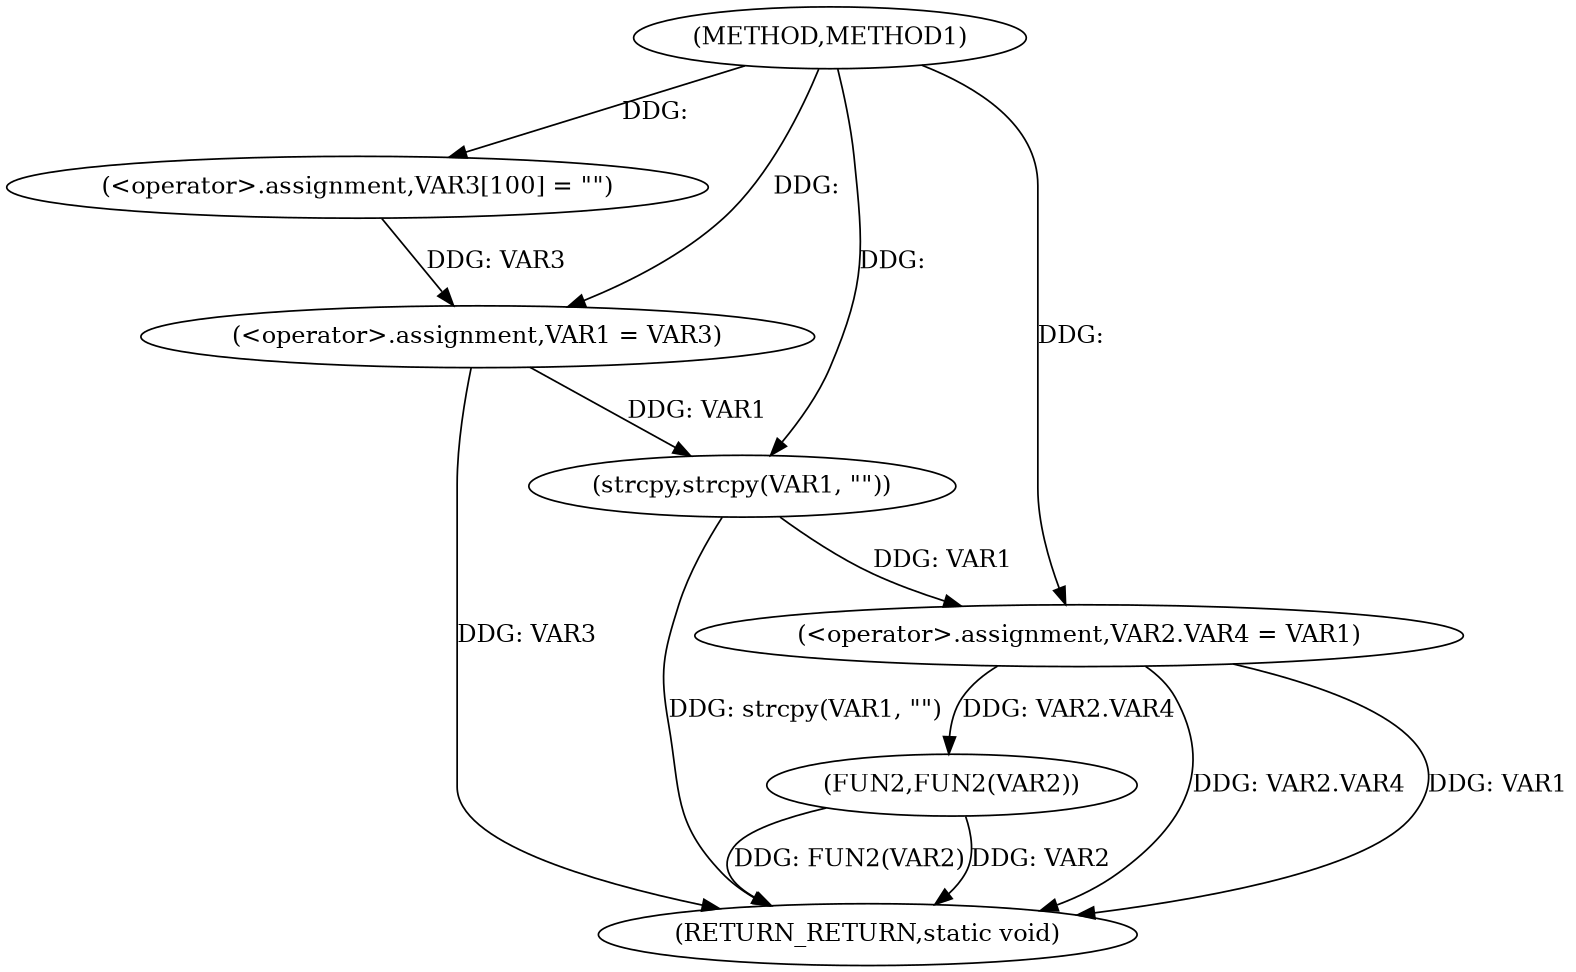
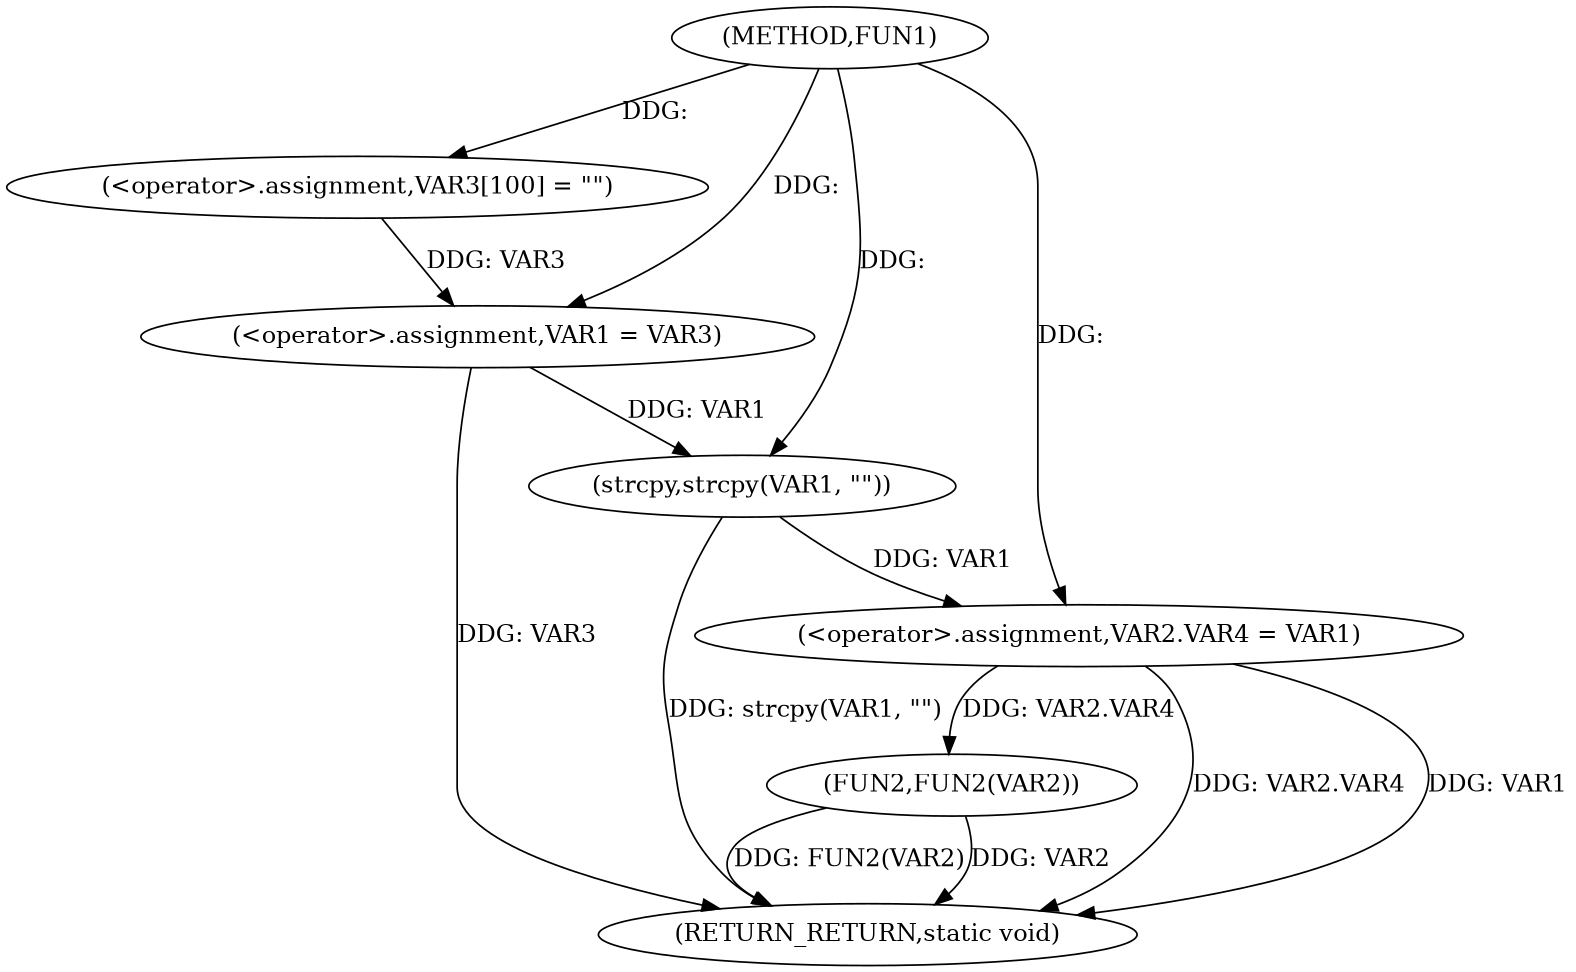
node "(METHOD,METHOD1)": label "(METHOD,METHOD1)" -> "(METHOD,FUN1)"
